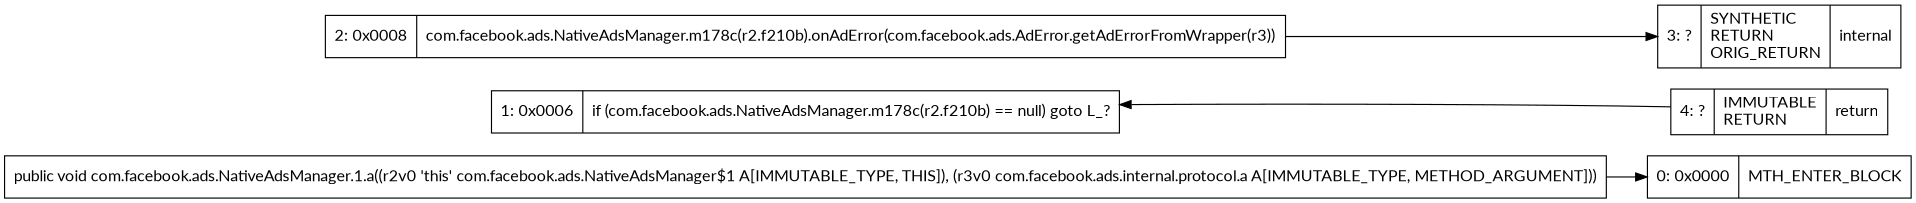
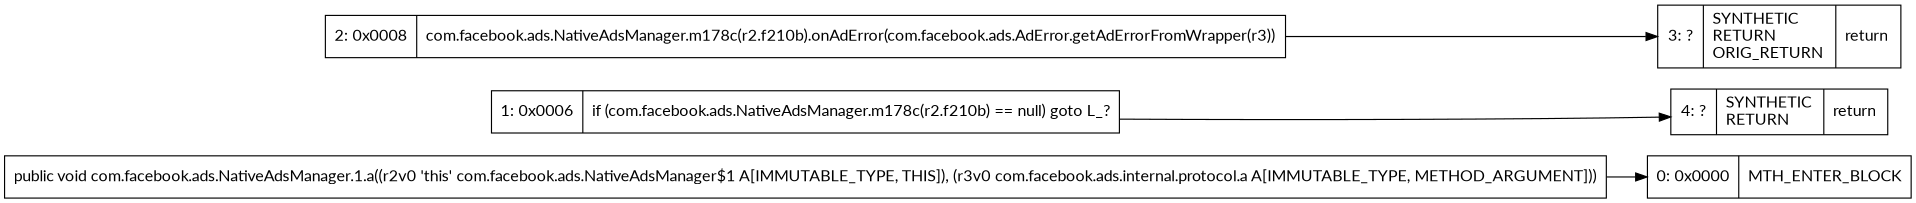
node "3: ?": text "internal" -> "return"
node "4: ?": text "IMMUTABLE" -> "SYNTHETIC"
edge "4: ?" -> "1: 0x0006": reversed
